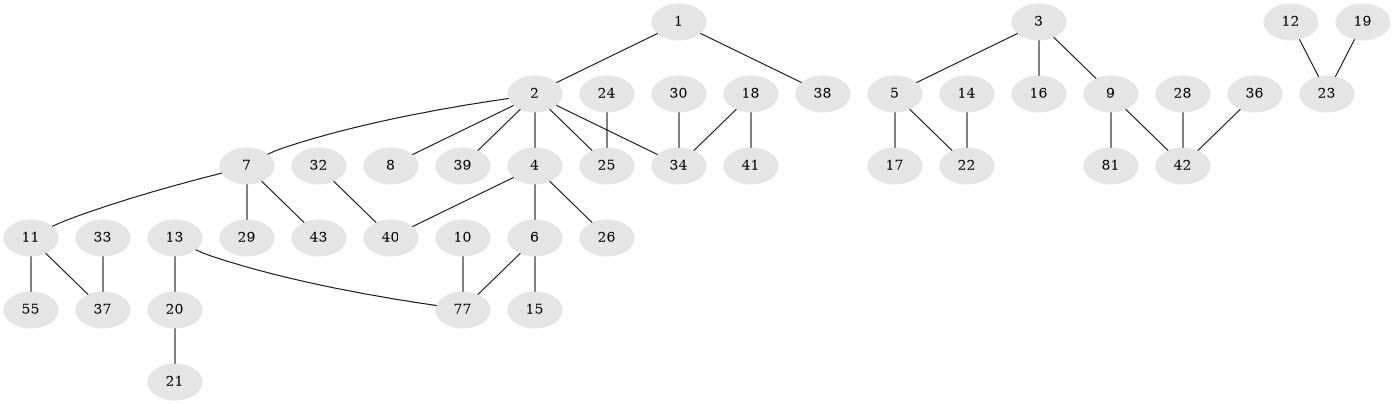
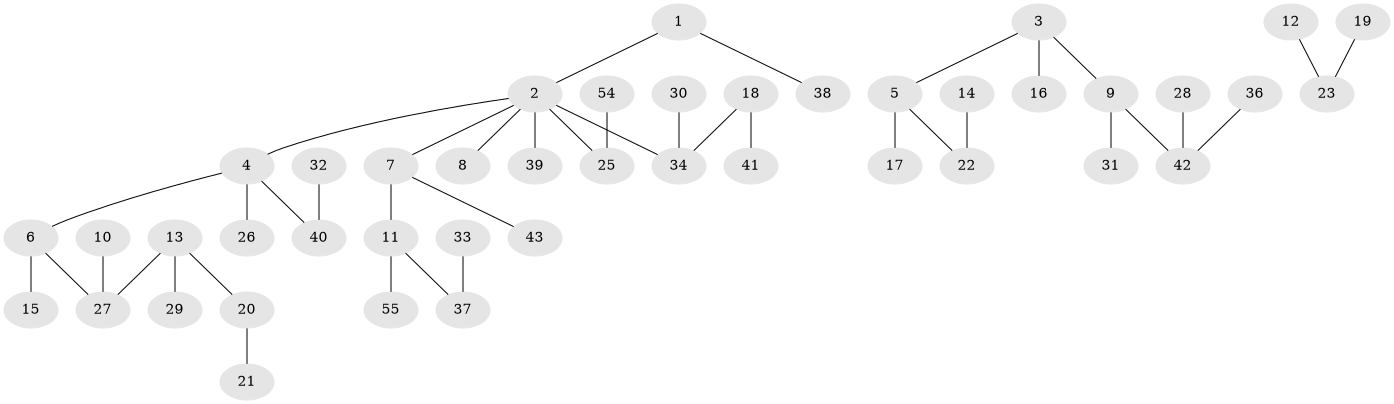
node "24": label "24" -> "54"
node "81": label "81" -> "31"
edge "7" -- "29": now "13" -- "29"
node "77": label "77" -> "27"
